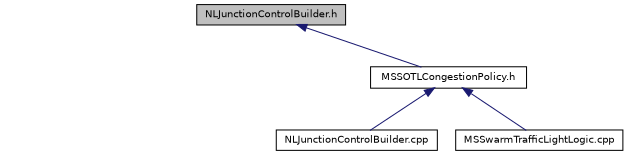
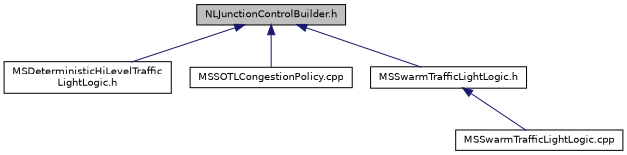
node "MSDeterministicHiLevelTraffic LightLogic.h": added
node "MSSOTLCongestionPolicy.cpp": added
node "MSSOTLCongestionPolicy.h": label "MSSOTLCongestionPolicy.h" -> "MSSwarmTrafficLightLogic.h"
node "NLJunctionControlBuilder.cpp": removed
